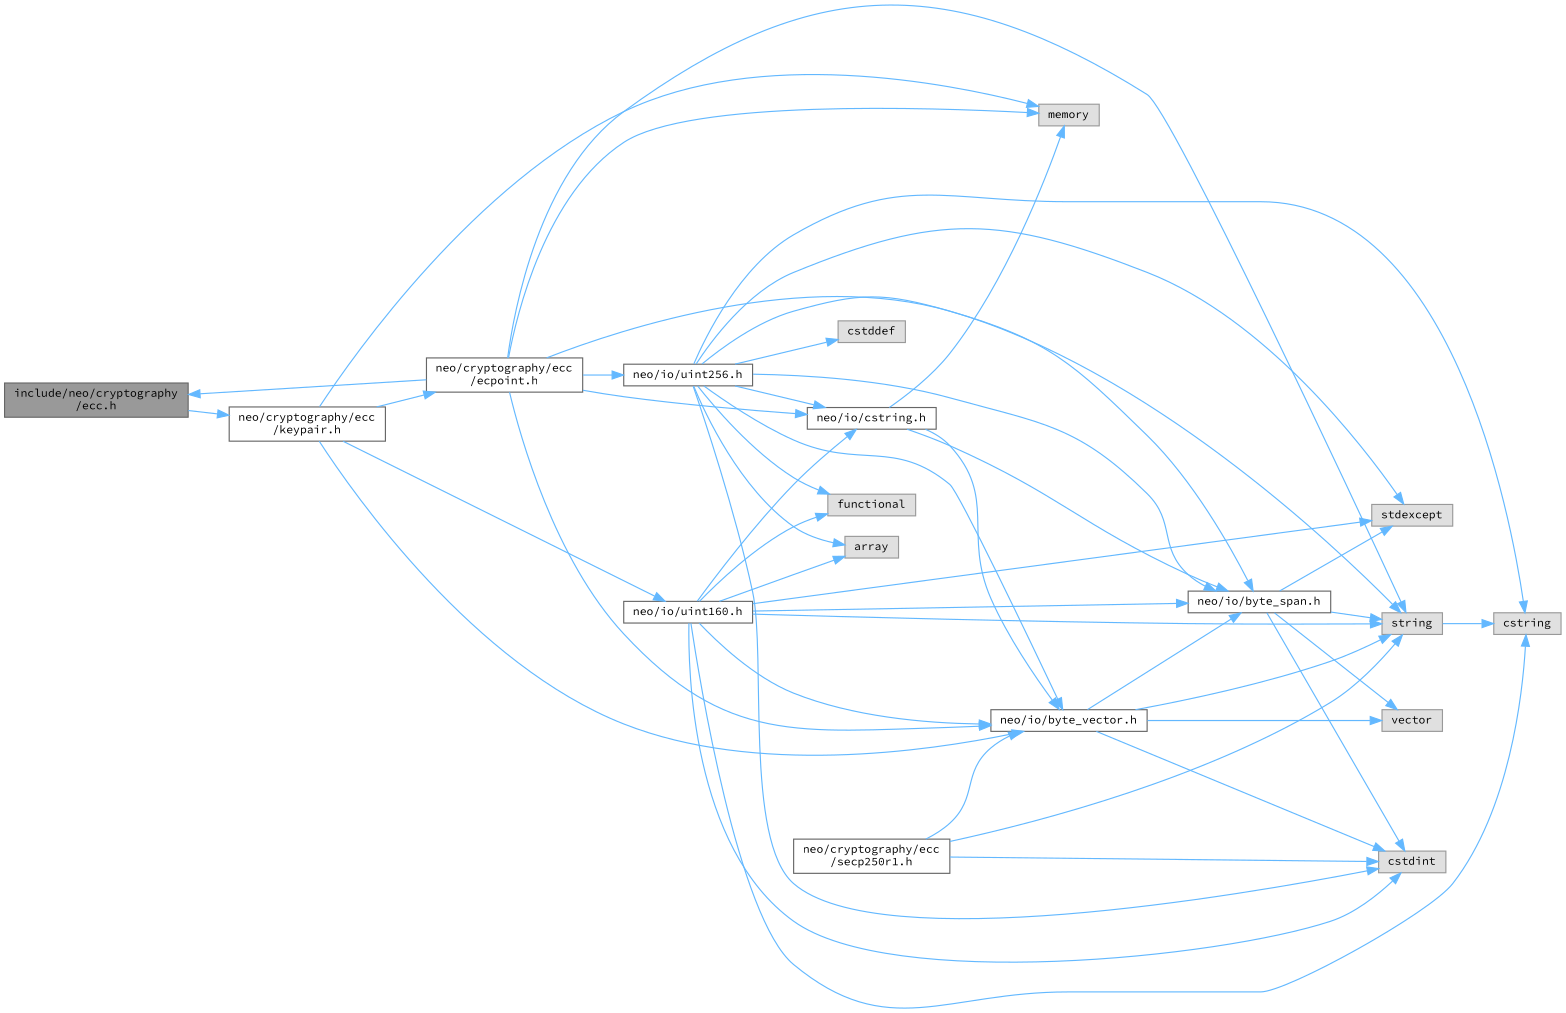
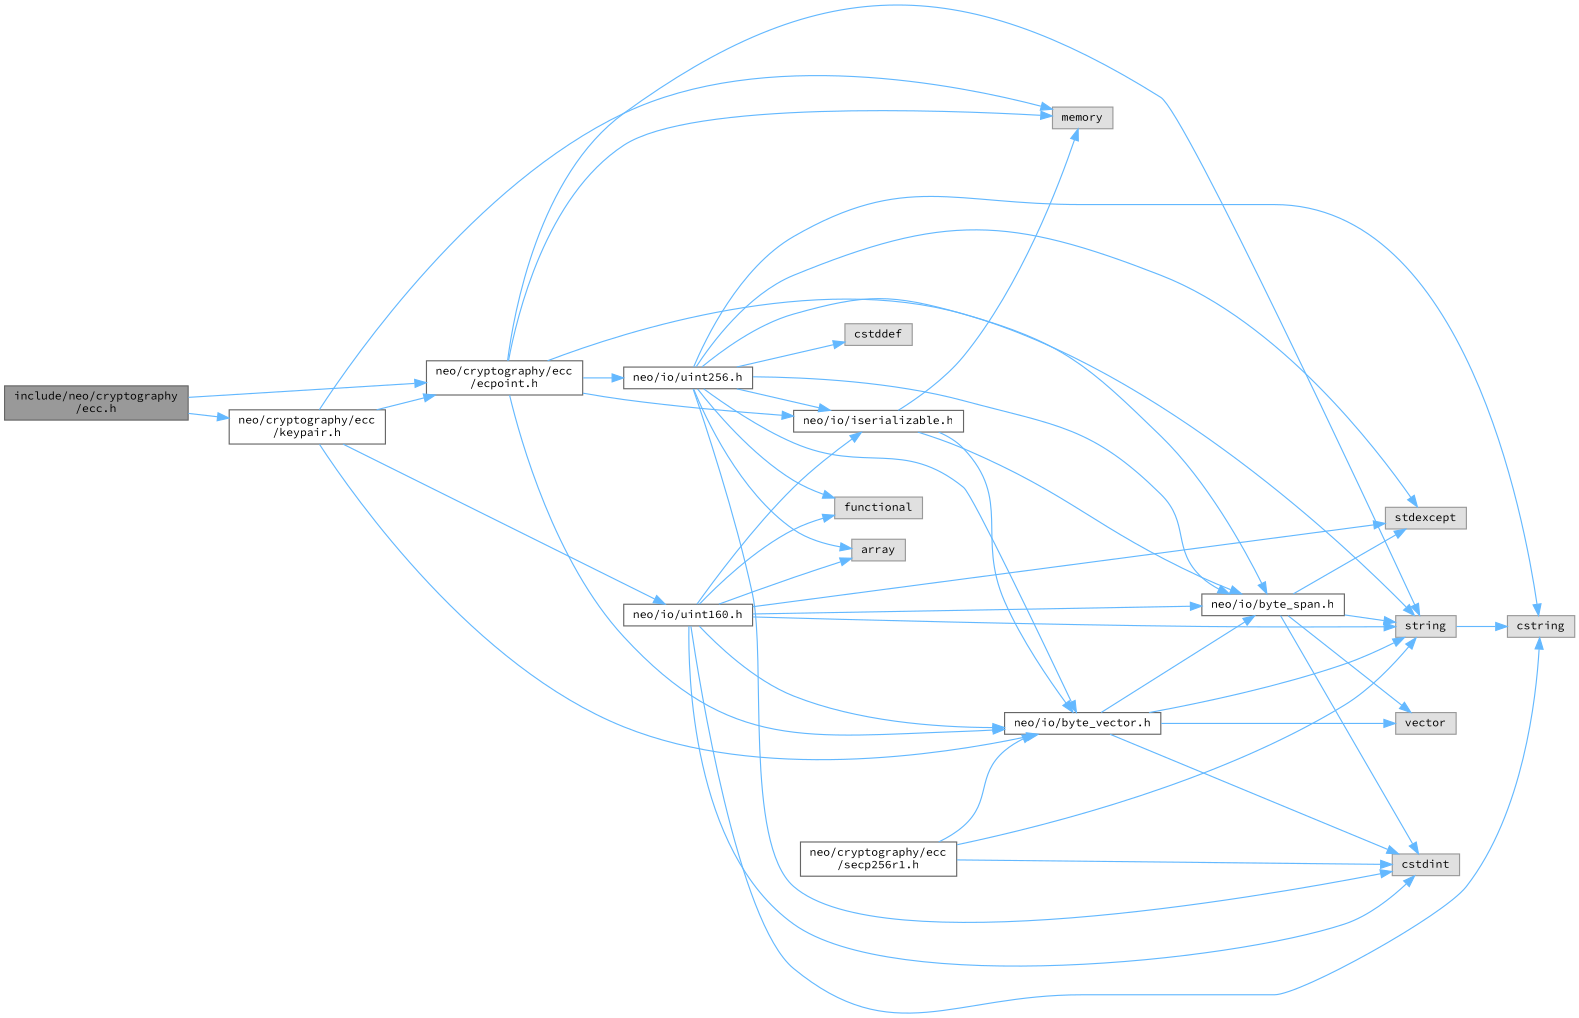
edge "neo/cryptography/ecc /ecpoint.h" -> "include/neo/cryptography /ecc.h": reversed
node "neo/io/cstring.h": label "neo/io/cstring.h" -> "neo/io/iserializable.h"
node "neo/cryptography/ecc /secp250r1.h": label "neo/cryptography/ecc /secp250r1.h" -> "neo/cryptography/ecc /secp256r1.h"
